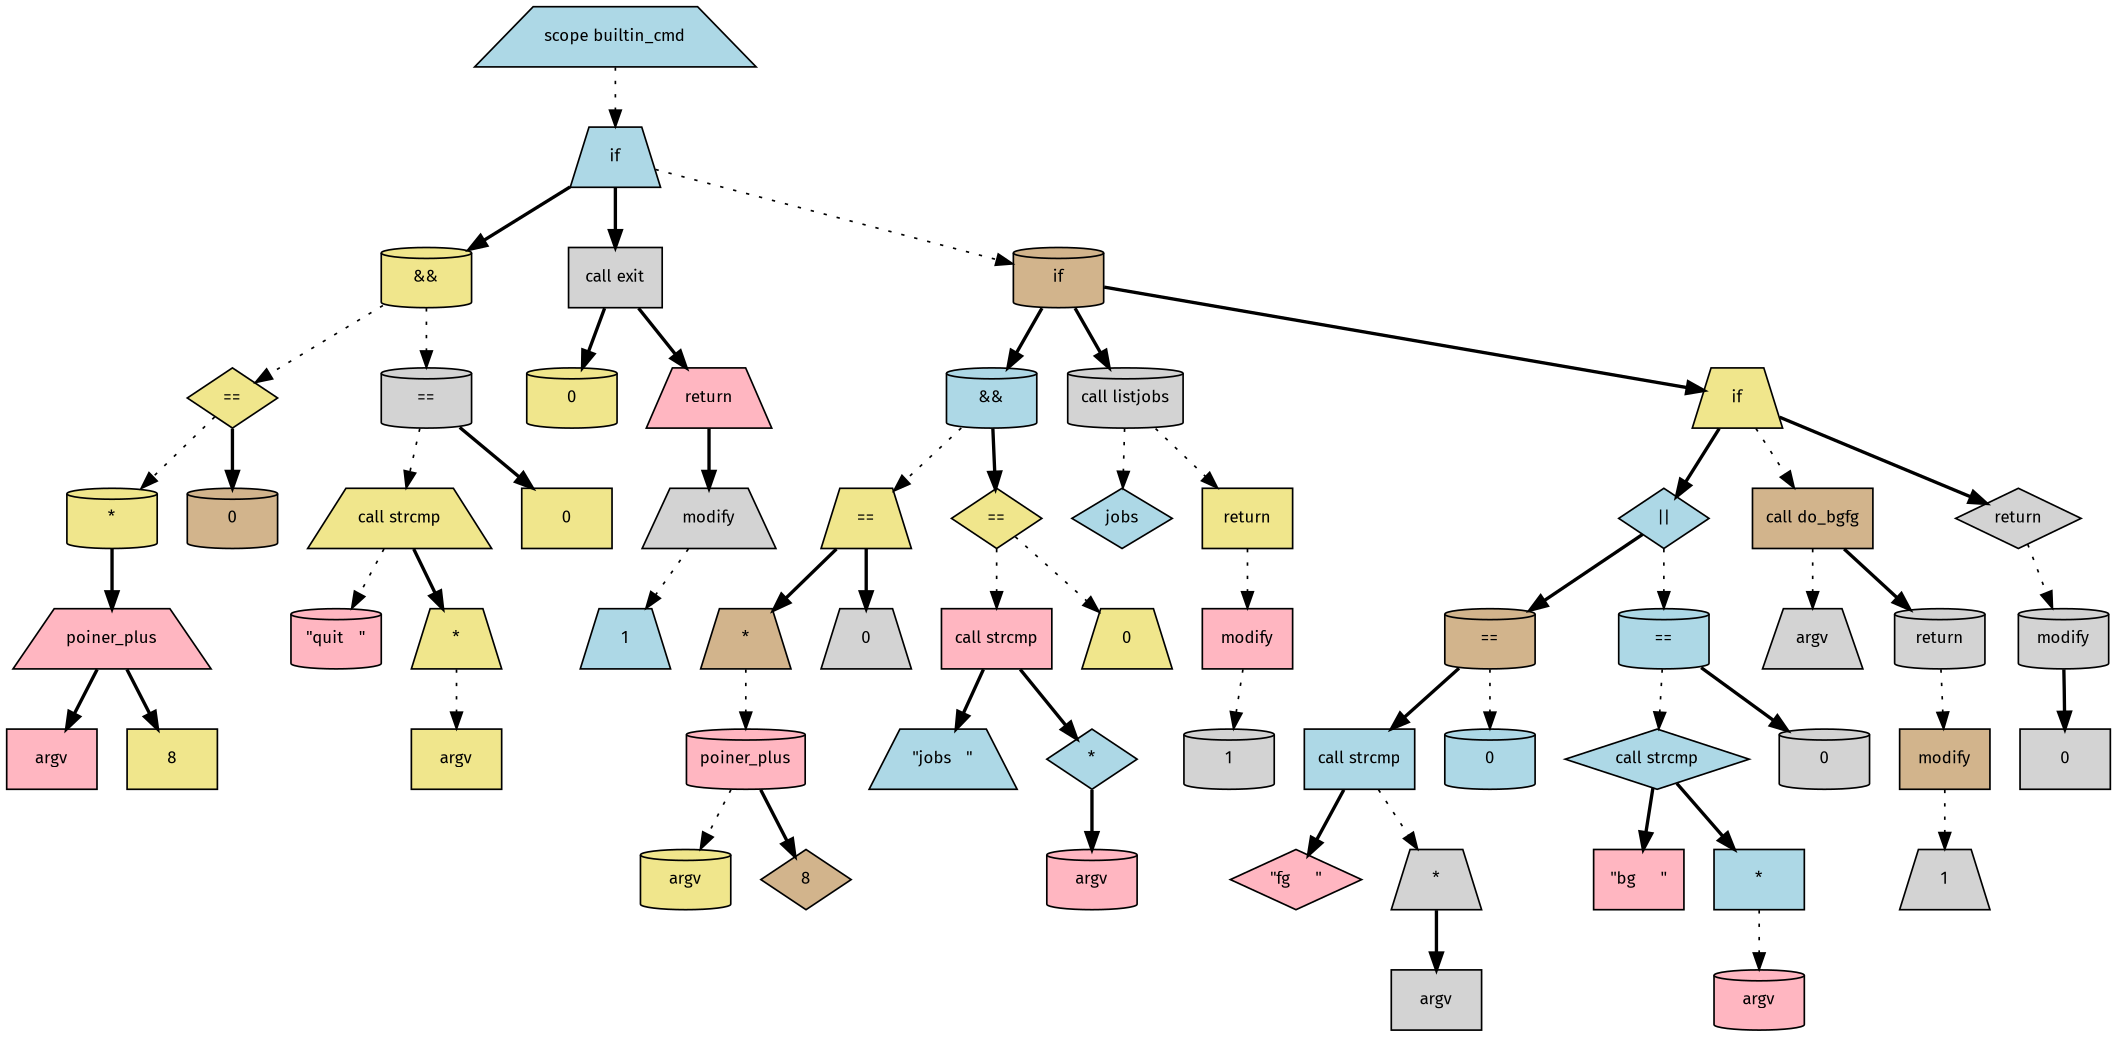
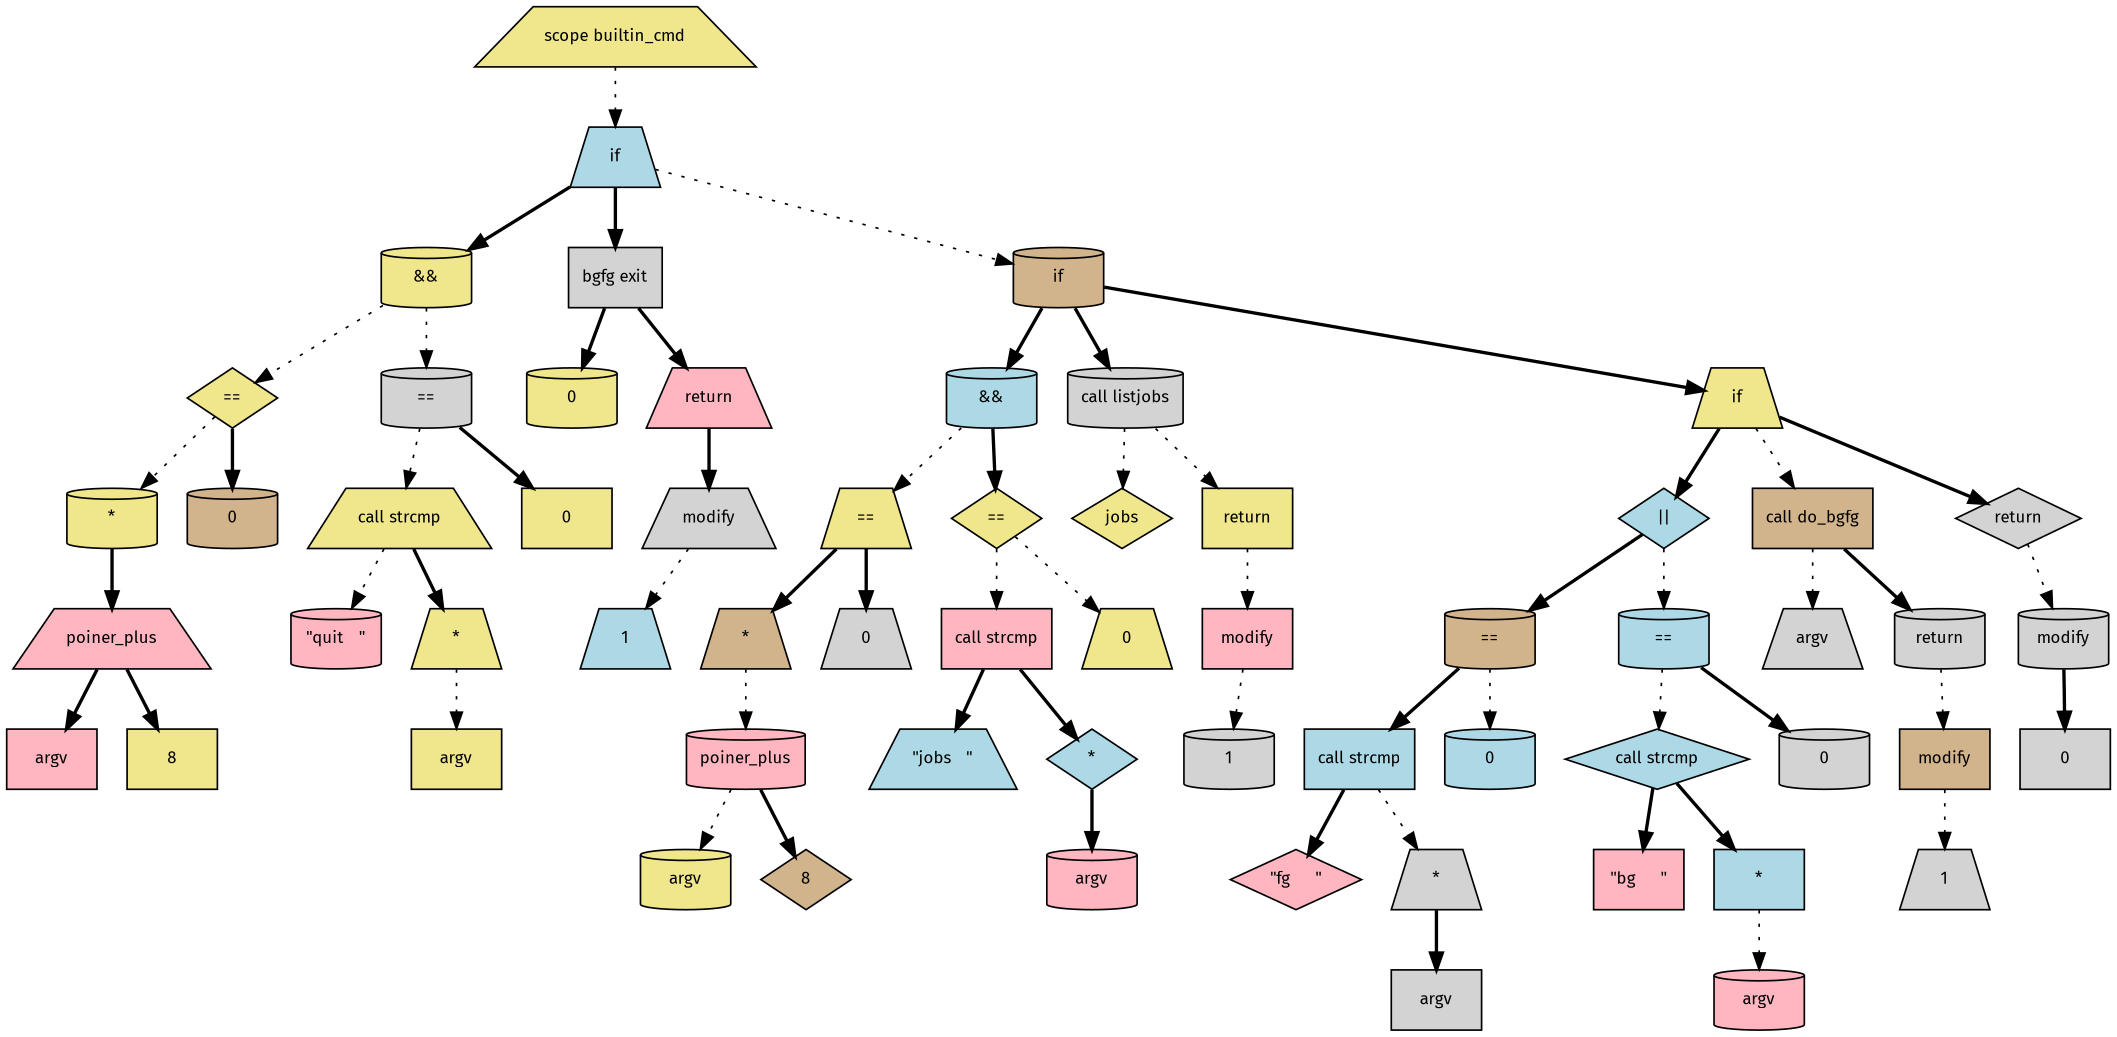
node "scope builtin_cmd": fillcolor lightblue -> khaki
node "call exit": label "call exit" -> "bgfg exit"
node "jobs": fillcolor lightblue -> khaki
